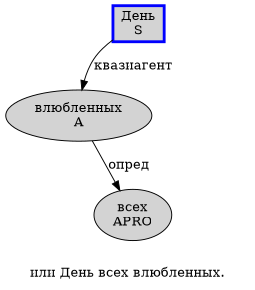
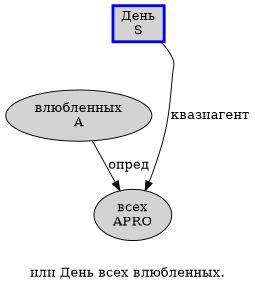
edge "День S" -> "влюбленных A": now "День S" -> "всех APRO"
